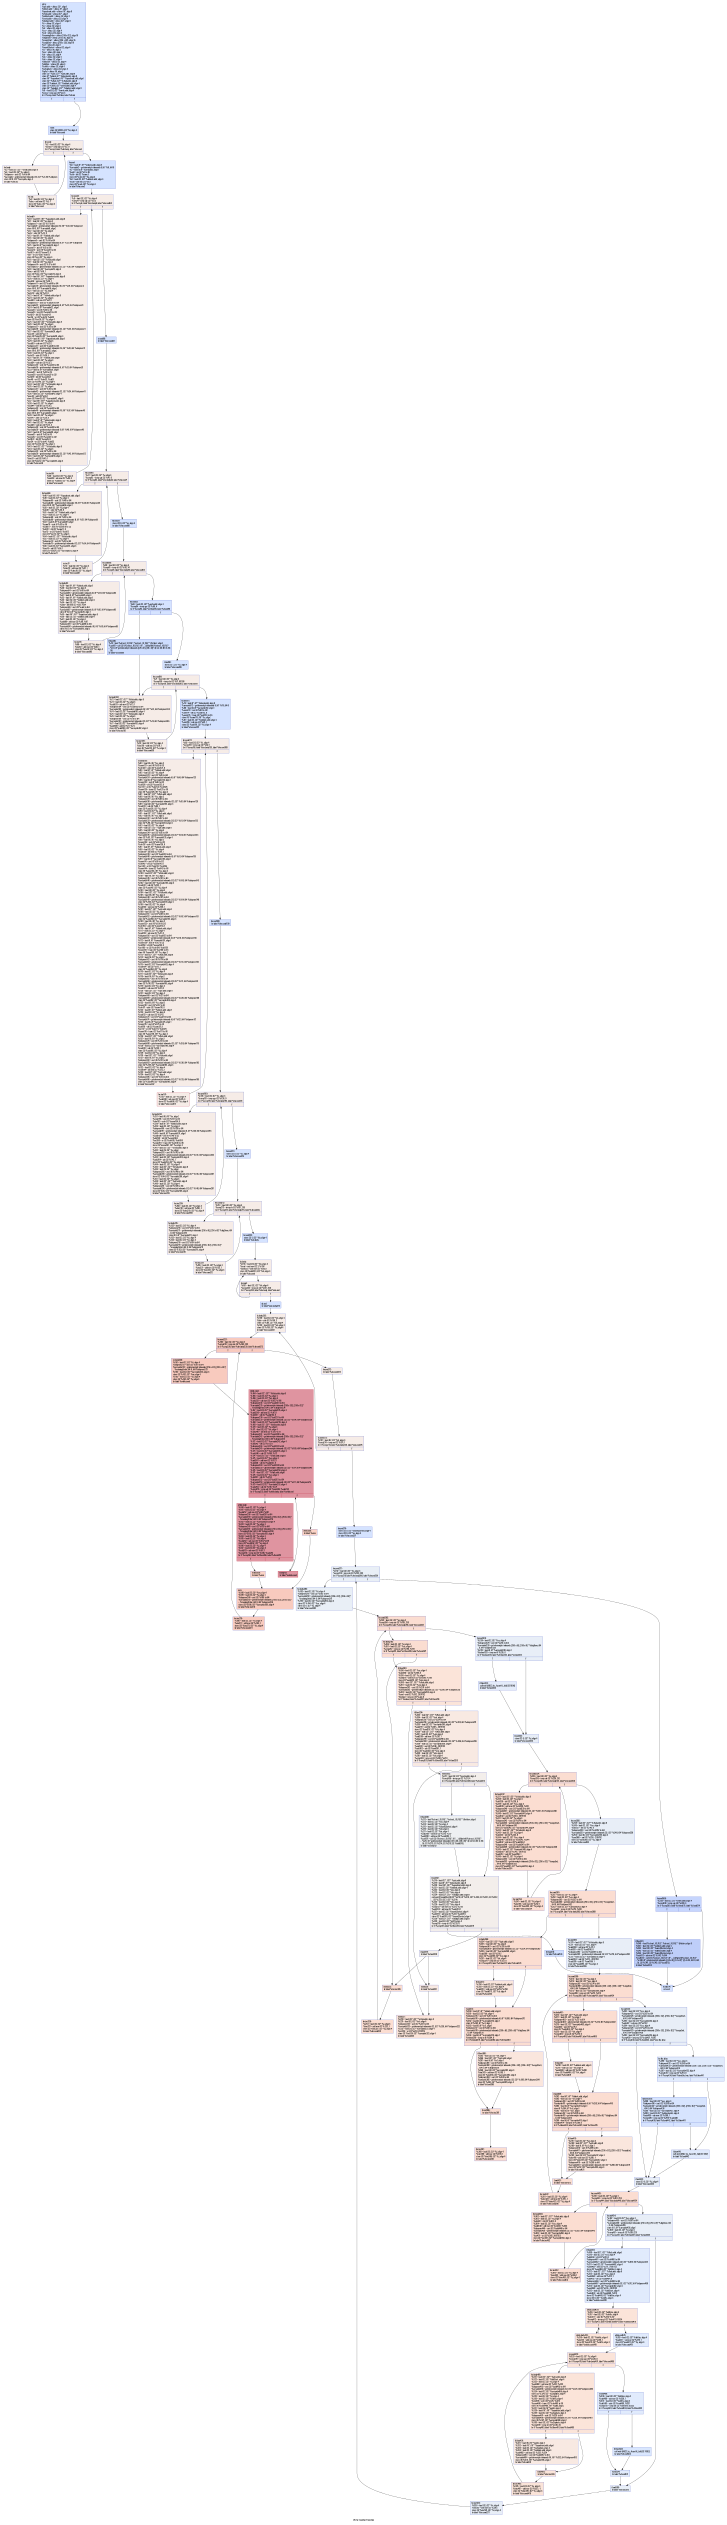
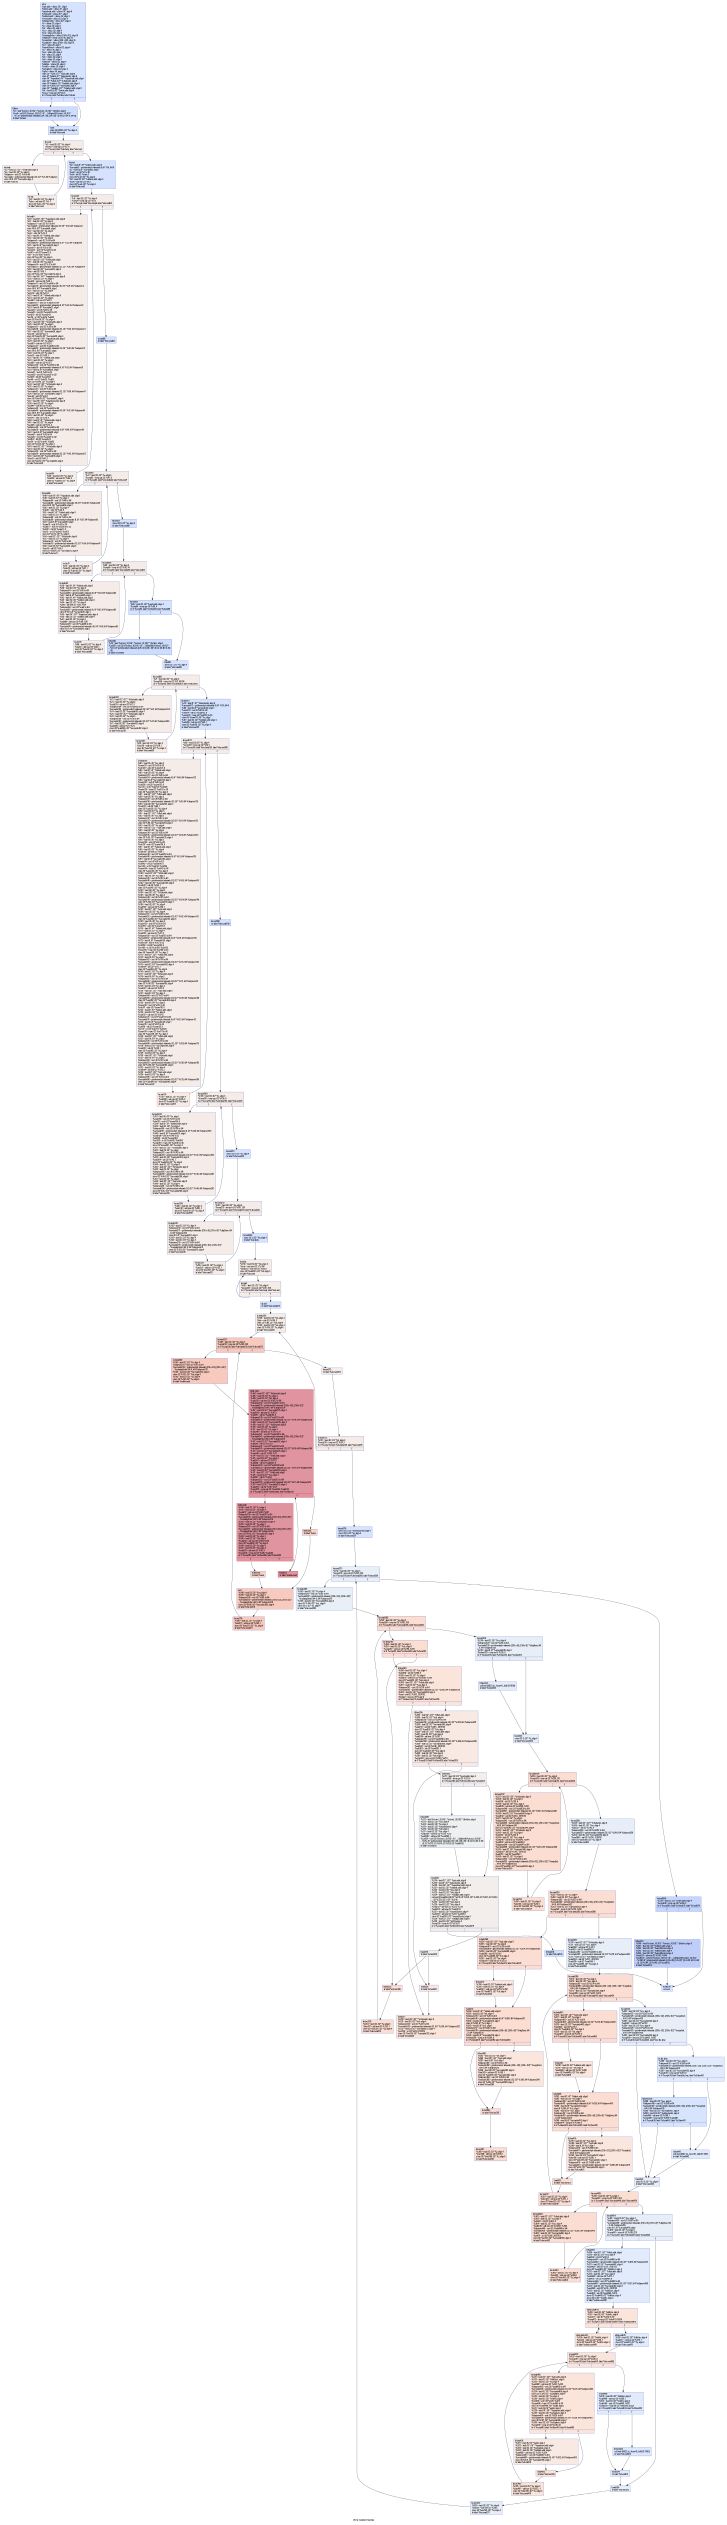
node "if.then:": added
edge "if.then96:" -> "for.body102:": now "if.then96:" -> "if.end98:"
